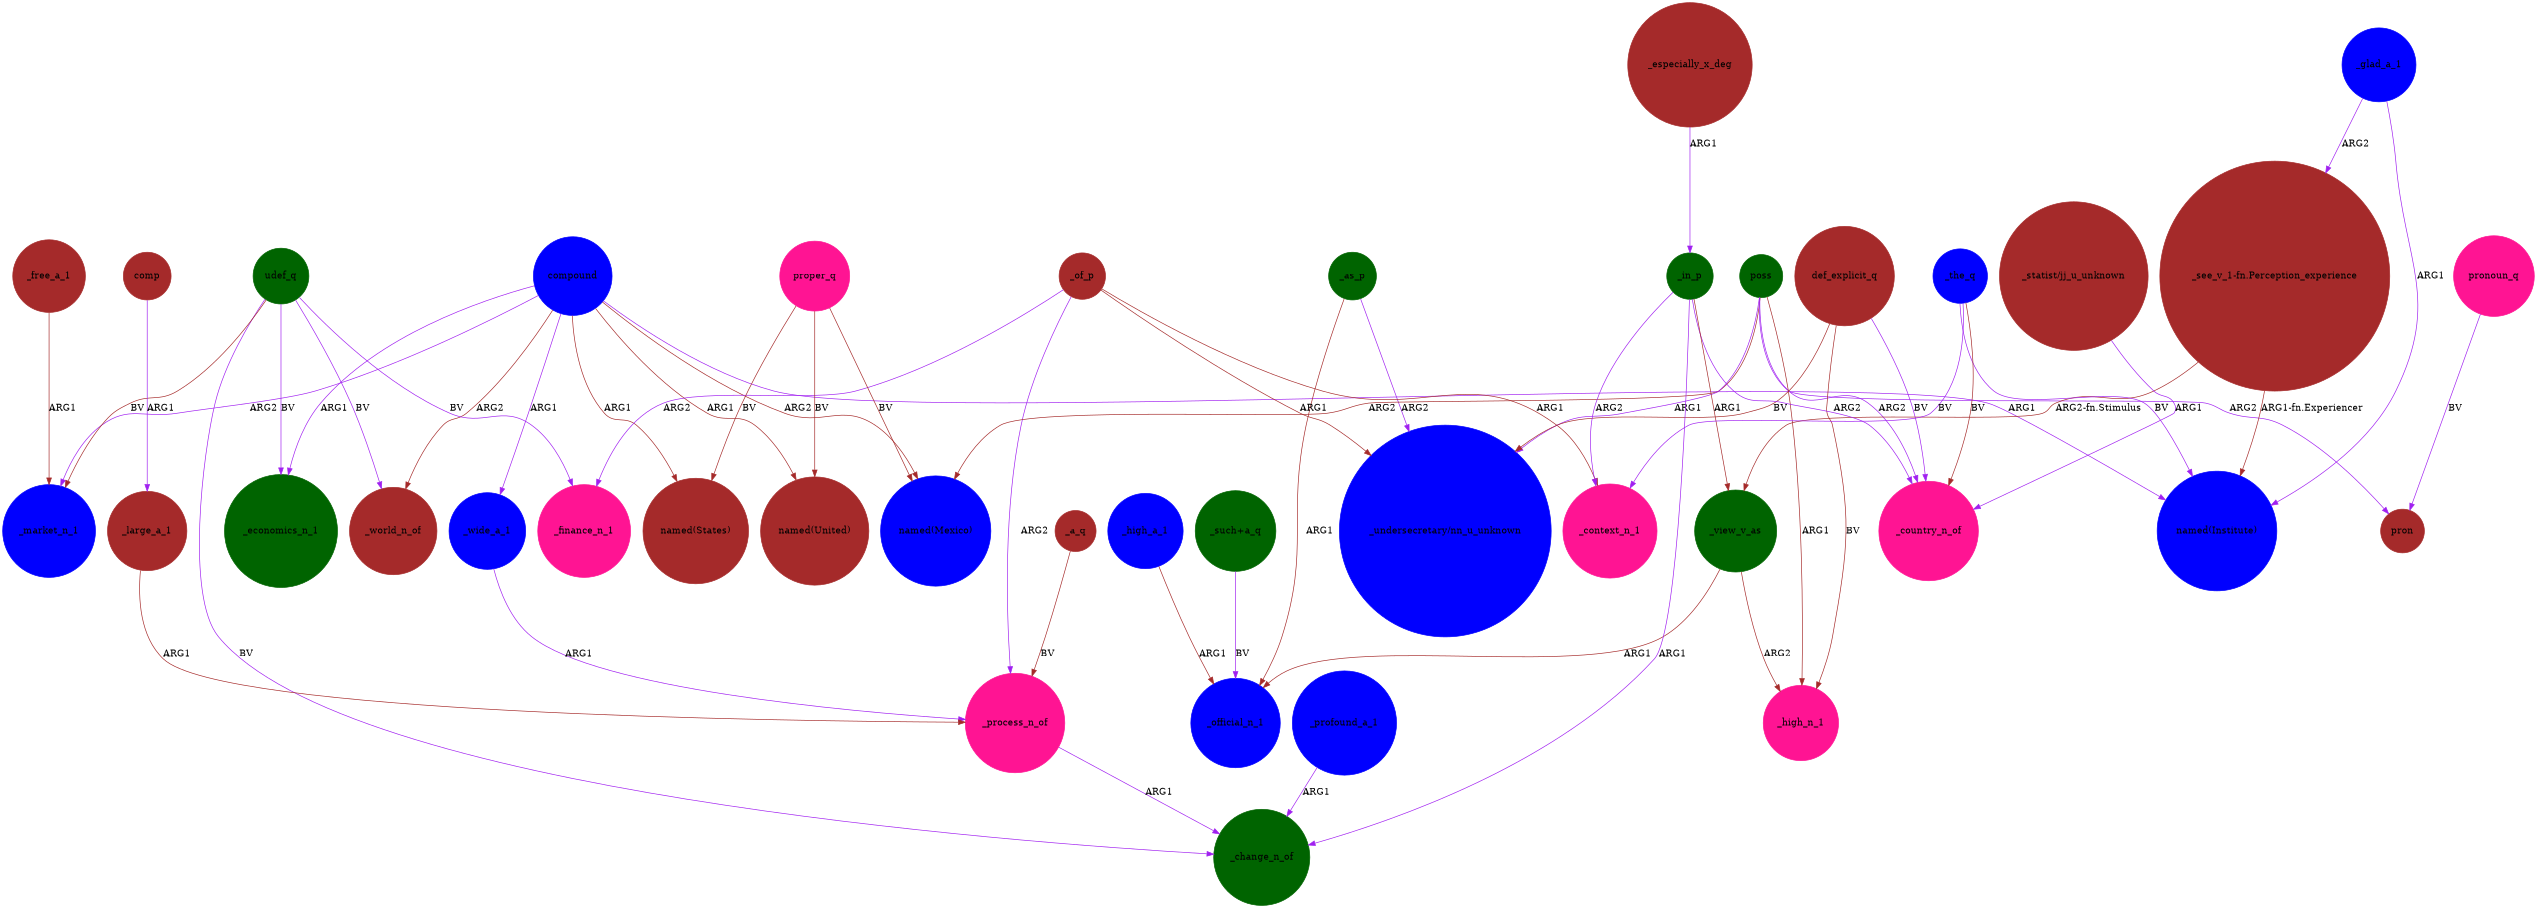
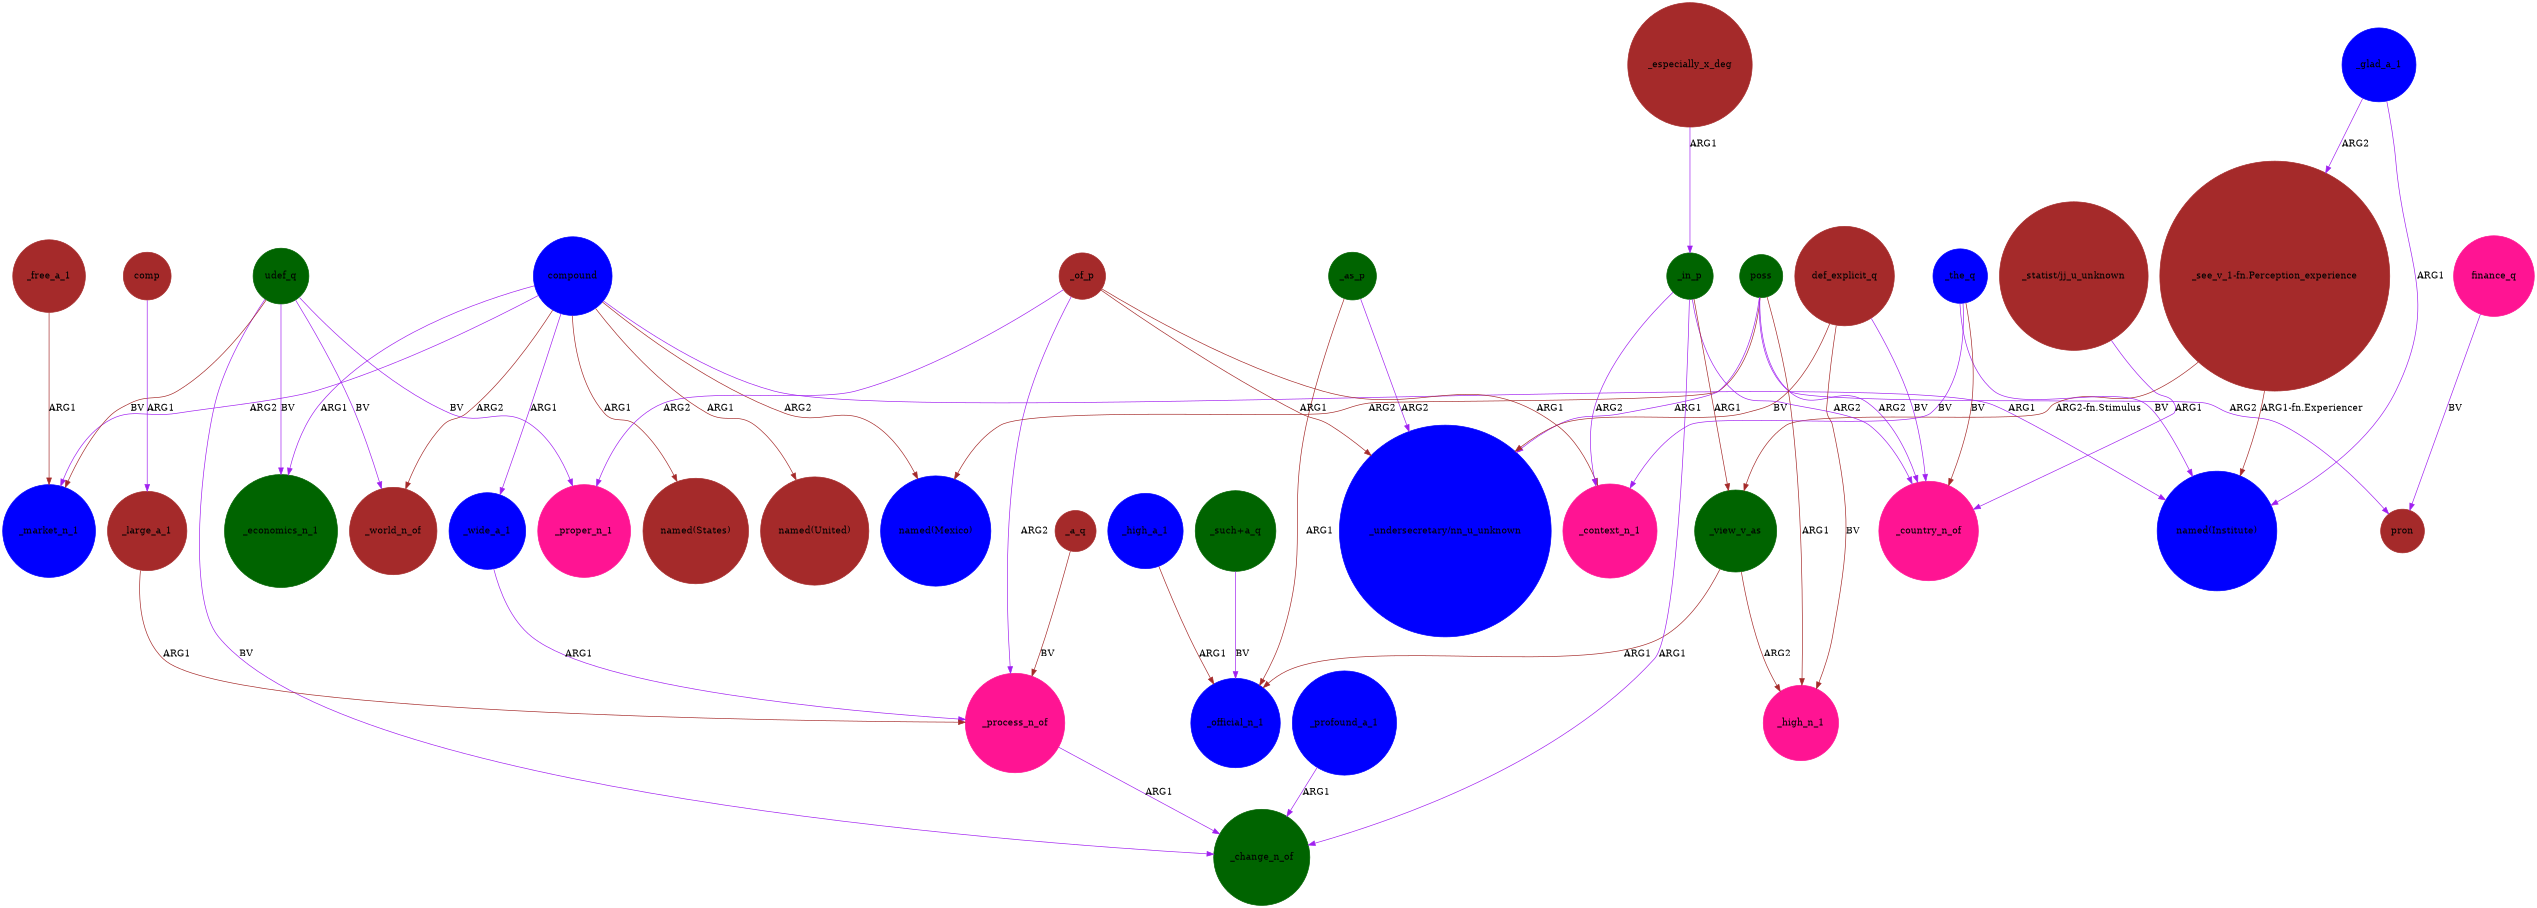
node "proper_q": removed
node "pronoun_q": label "pronoun_q" -> "finance_q"
node "_finance_n_1": label "_finance_n_1" -> "_proper_n_1"
